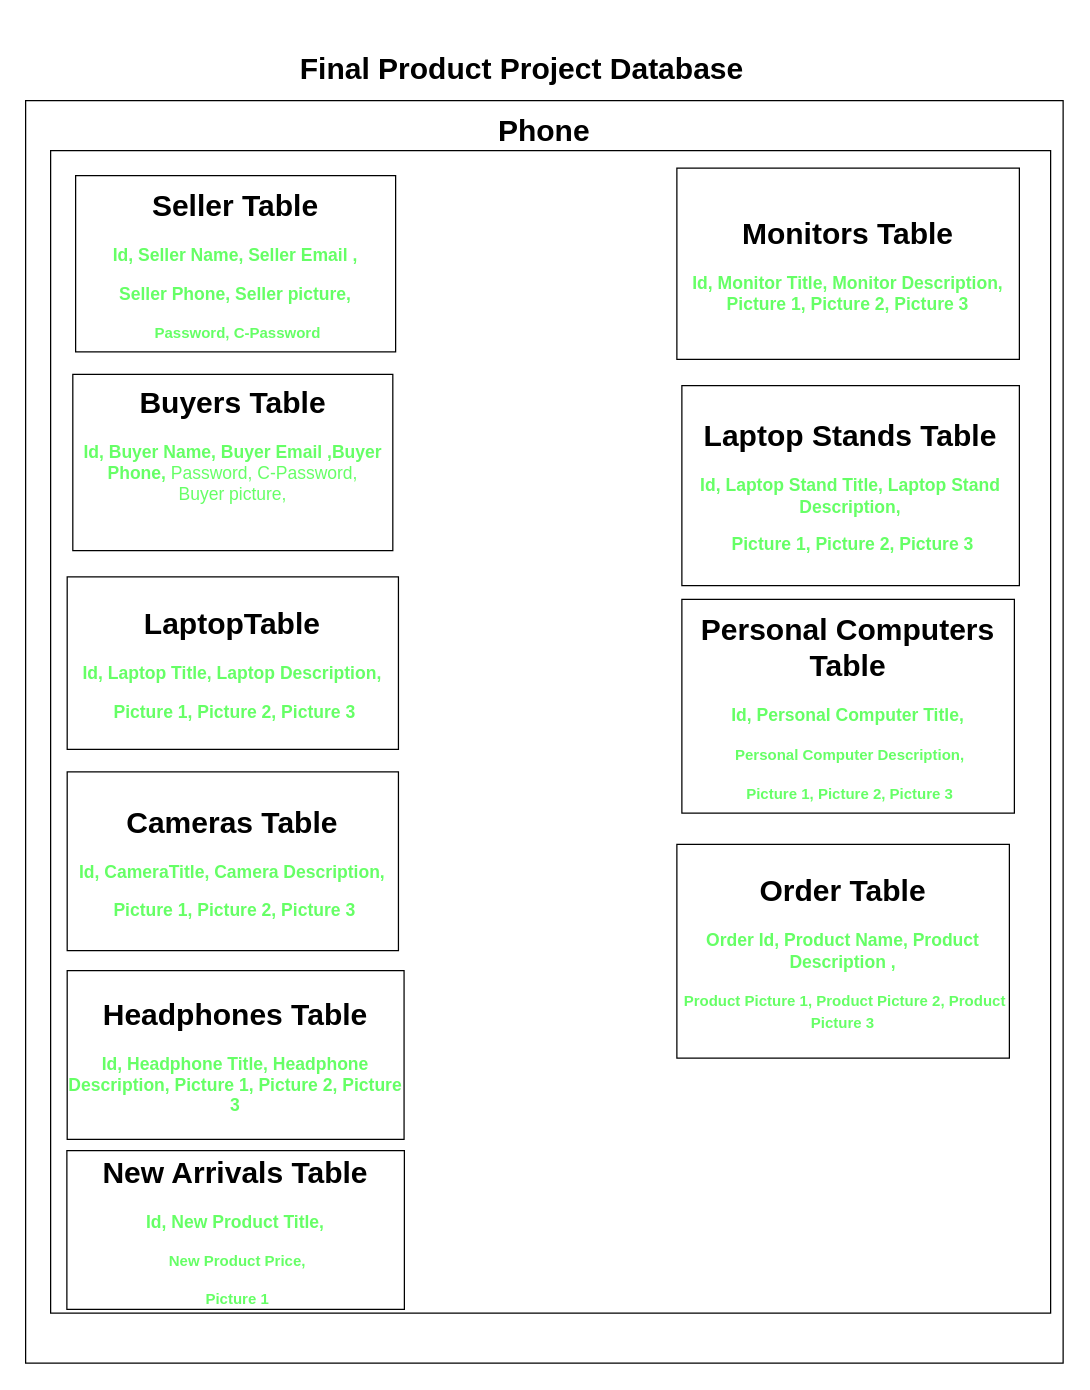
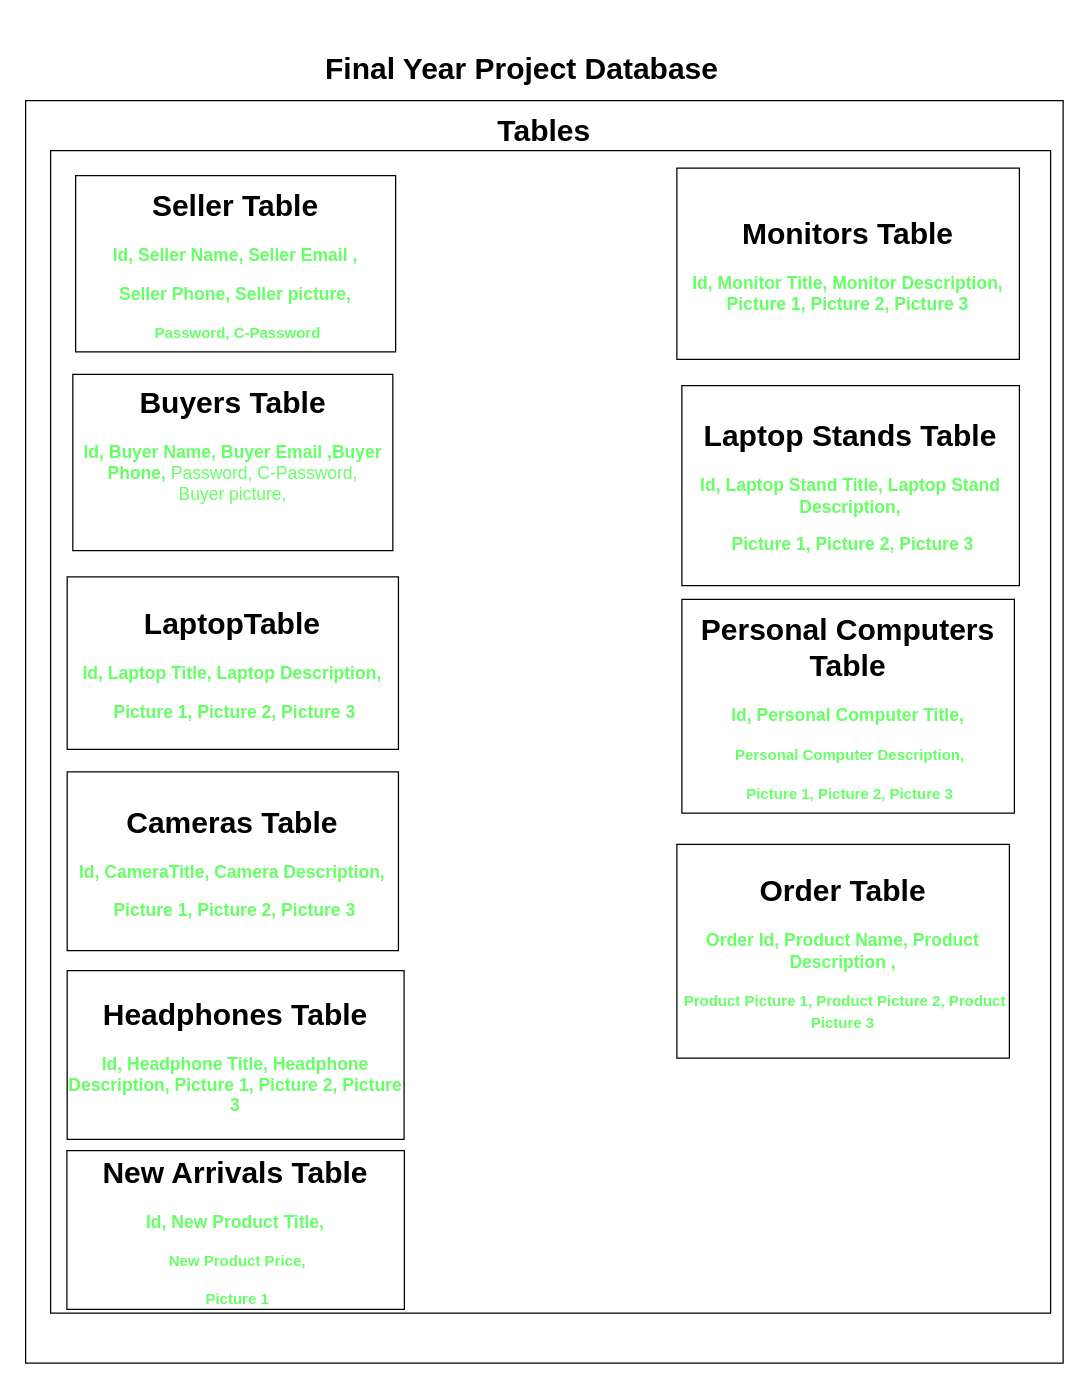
node "Final Product Project Database": label "Final Product Project Database" -> "Final Year Project Database"
node "Phone": label "Phone" -> "Tables"
